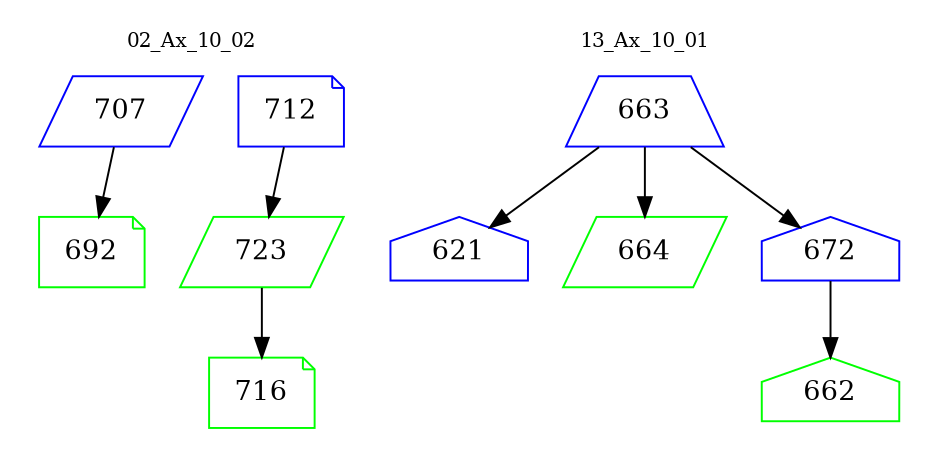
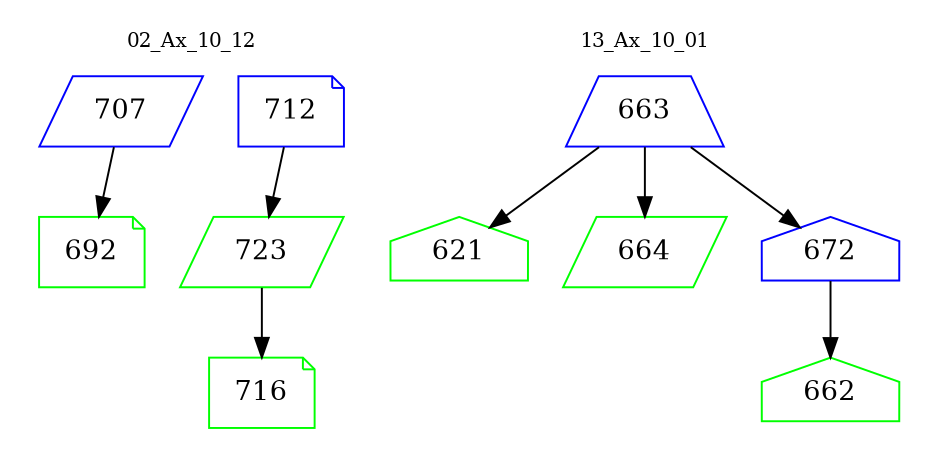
cluster "02_Ax_10_02": label "02_Ax_10_02" -> "02_Ax_10_12"
node "621": color blue -> green
